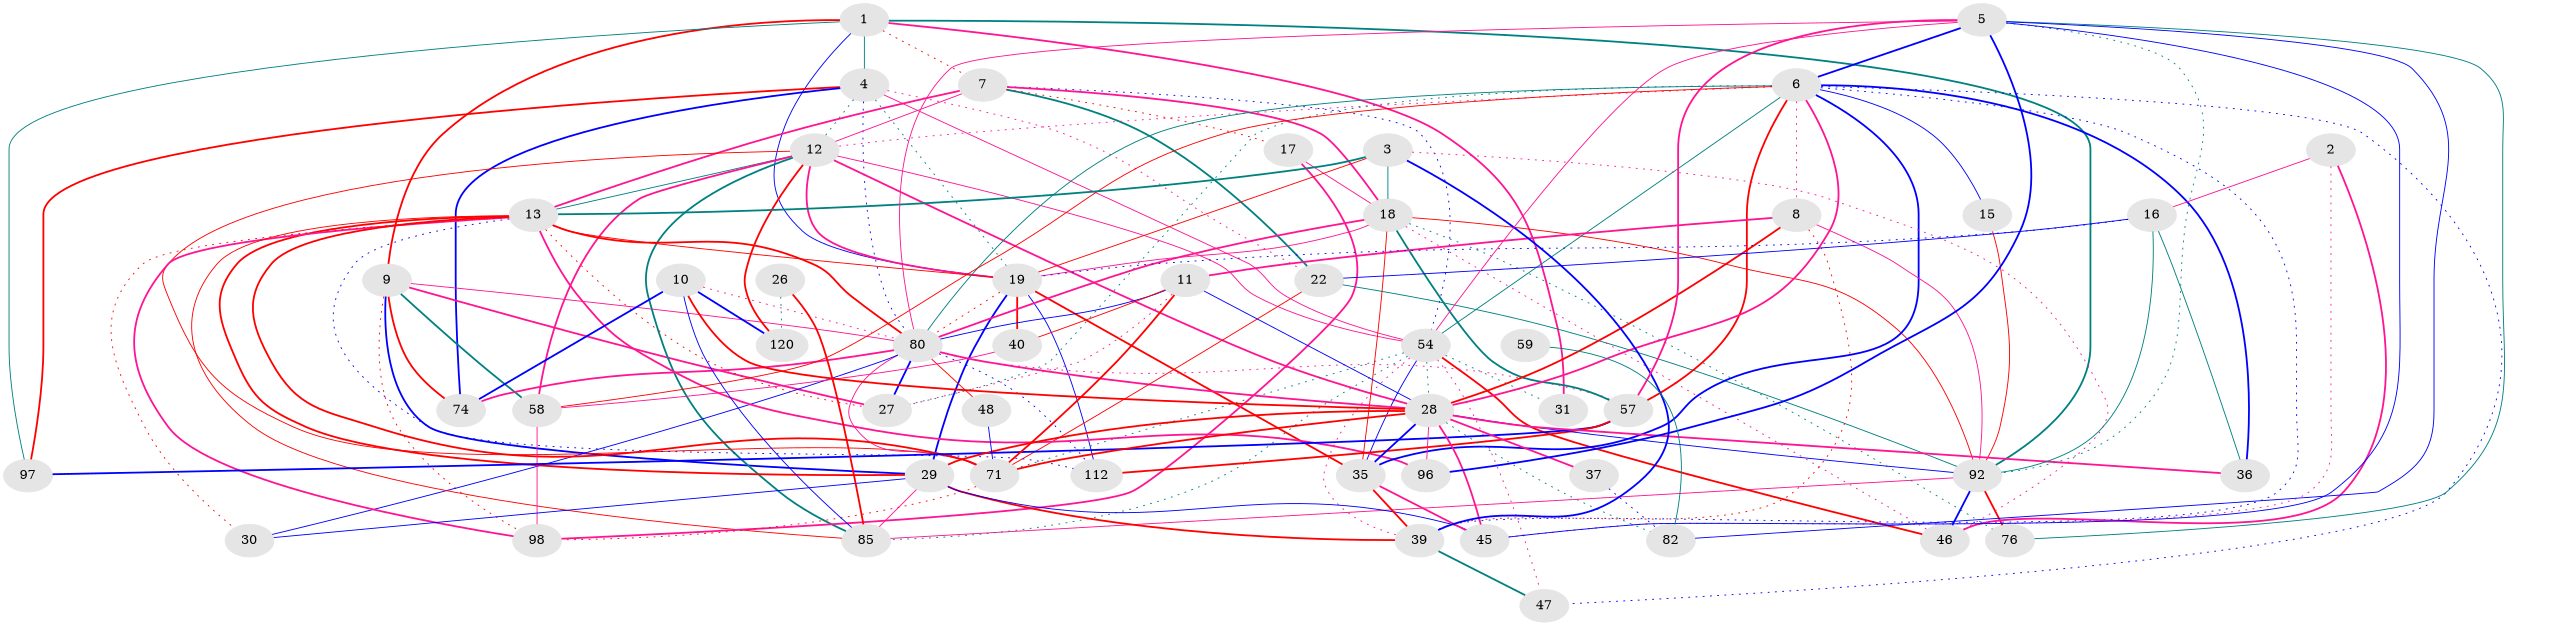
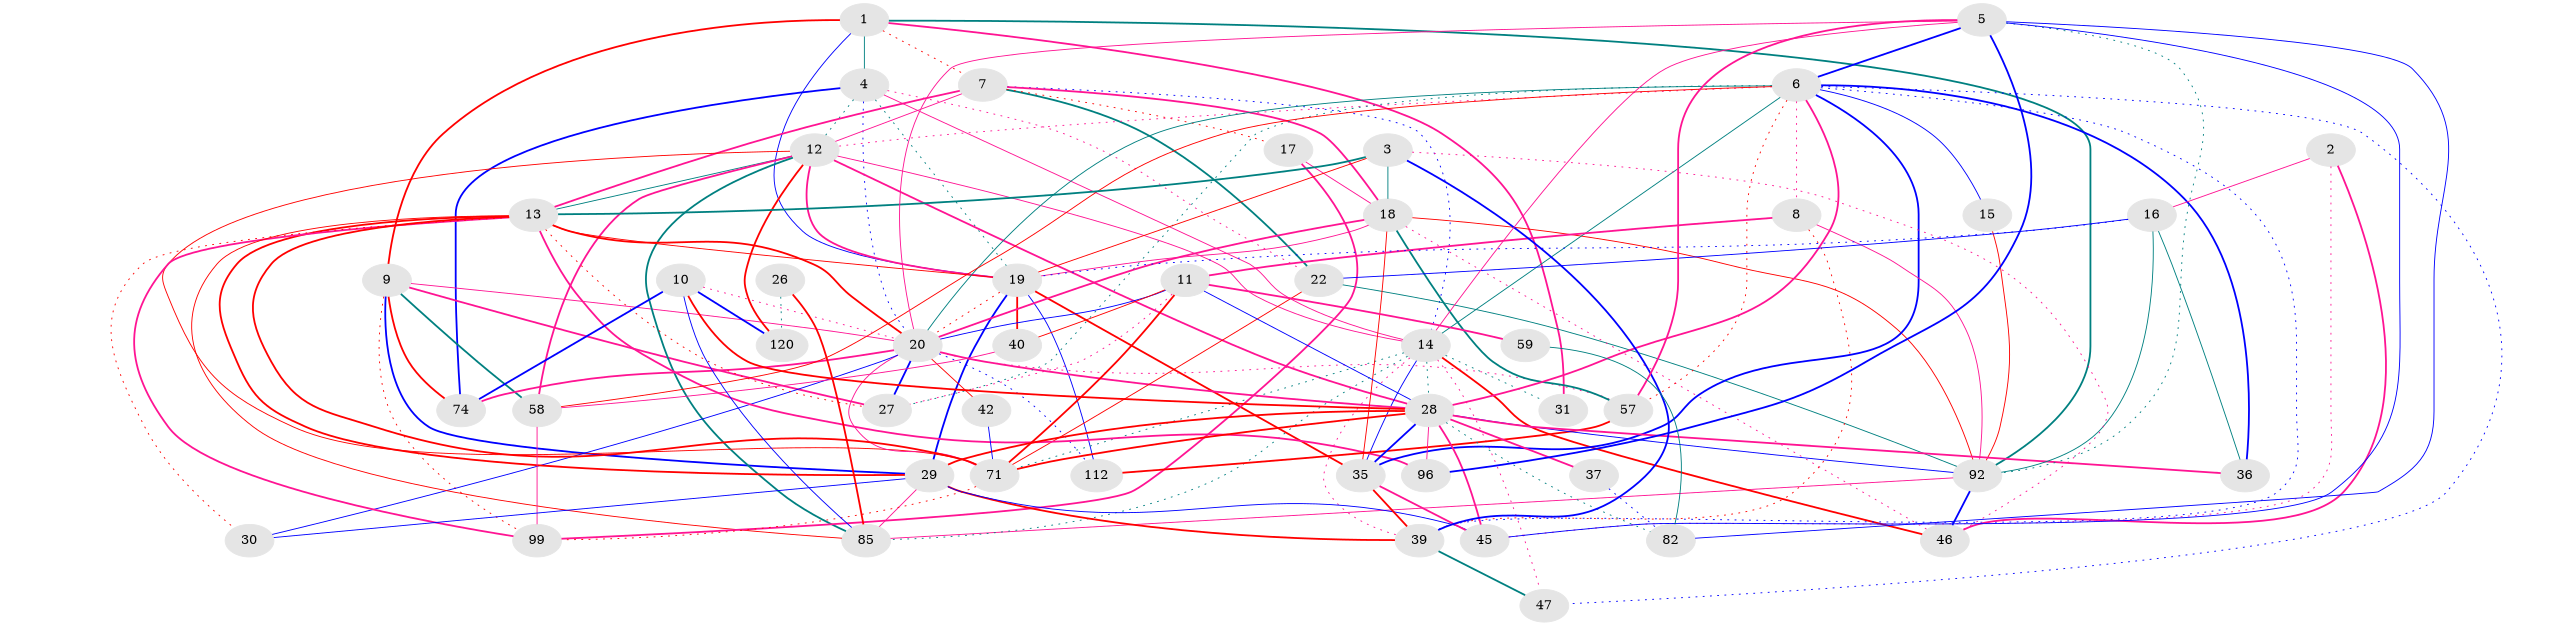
edge "6" -- "57": style bold -> dotted
edge "11" -- "59": added
edge "8" -- "28": removed
node "80": label "80" -> "20"
node "54": label "54" -> "14"
edge "13" -- "112": removed
node "48": label "48" -> "42"
node "97": removed
node "98": label "98" -> "99"
node "76": removed
